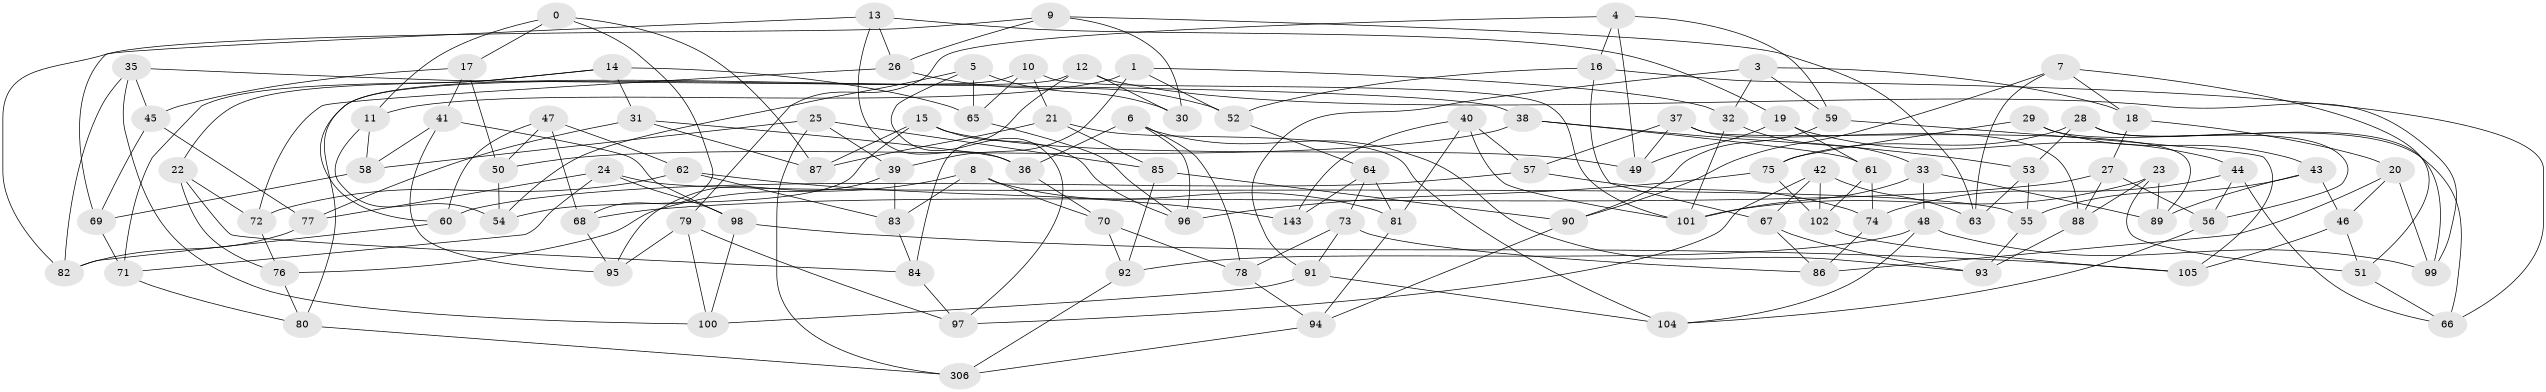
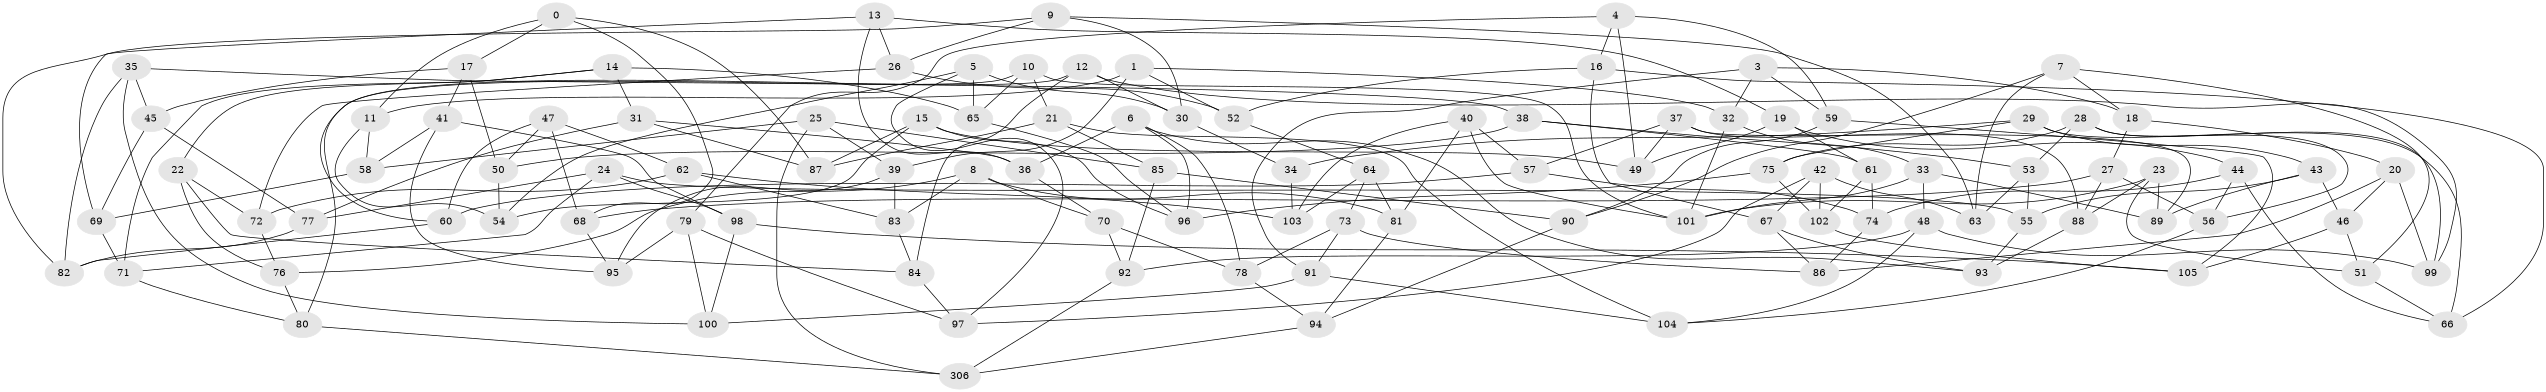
node "34": added
node "143": label "143" -> "103"
